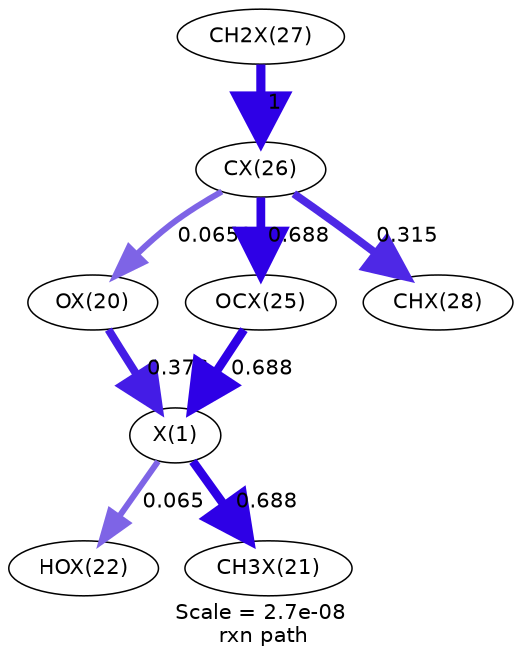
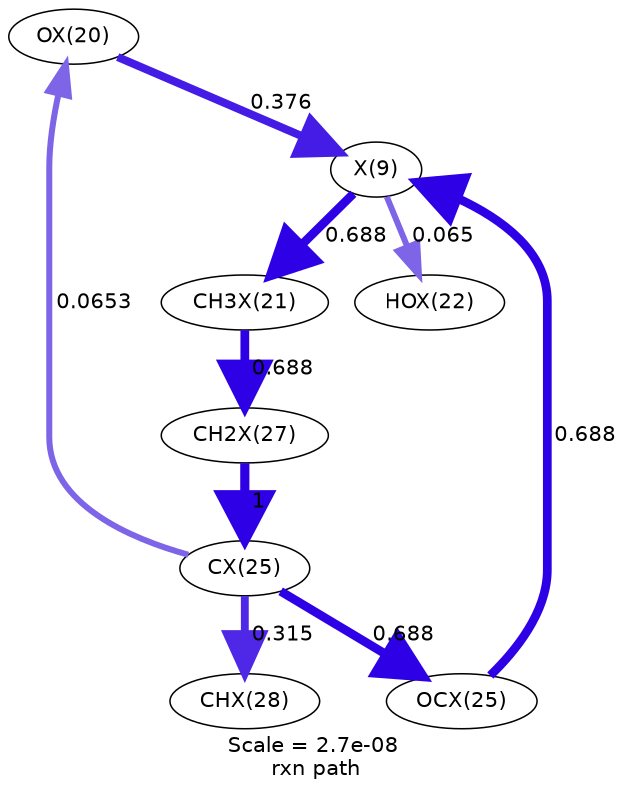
node "CX(26)": label "CX(26)" -> "CX(25)"
edge "CH3X(21)" -> "CH2X(27)": added, label "0.688"
node "X(1)": label "X(1)" -> "X(9)"
